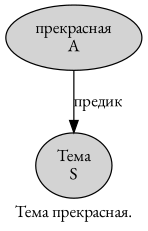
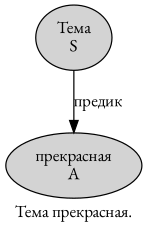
edge "прекрасная A" -> "Тема S": reversed
